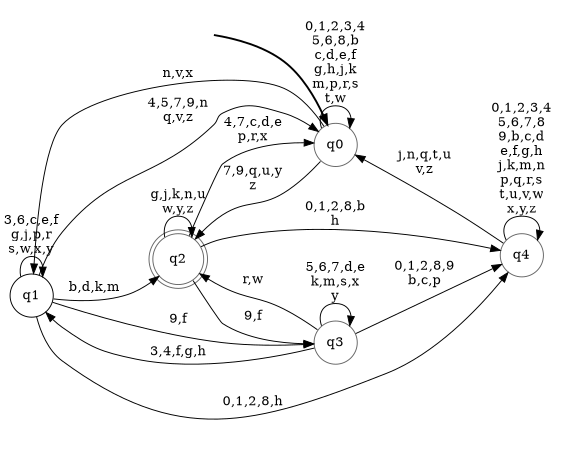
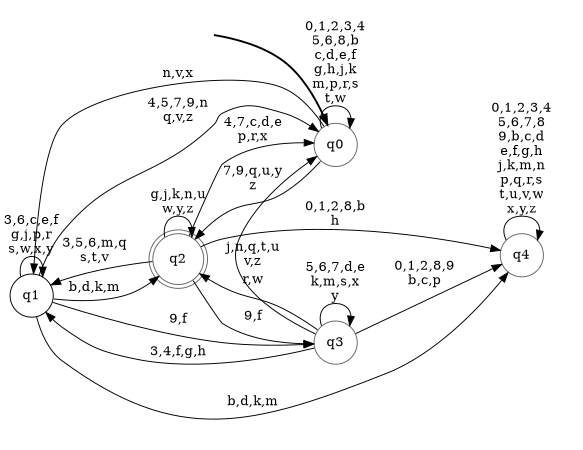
edge "q4" -> "q0": now "q3" -> "q0"
edge "q2" -> "q1": added, label "3,5,6,m,q s,t,v"
edge "q1" -> "q4": label "0,1,2,8,h" -> "b,d,k,m"
